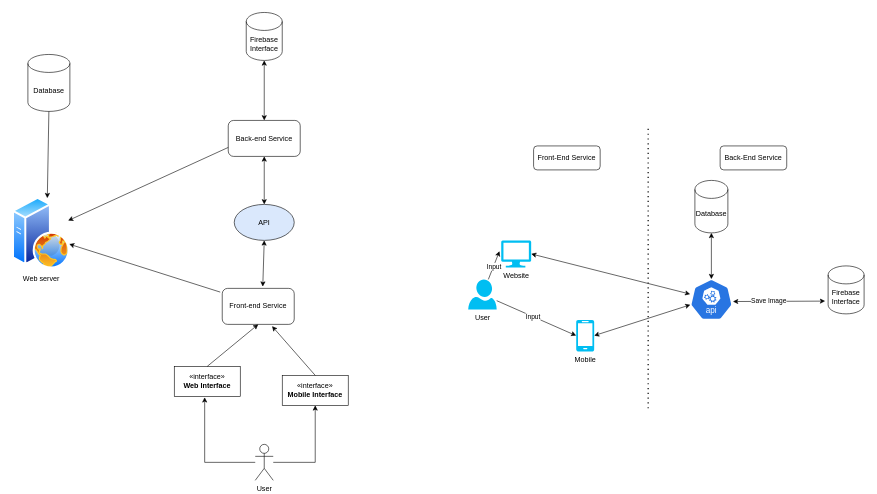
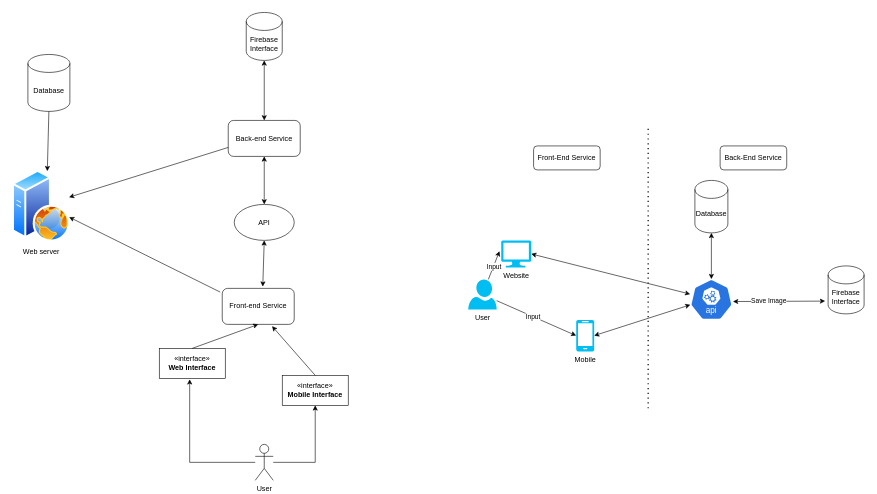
node "API": fillcolor #dae8fc -> #ffffff
node "Web server": moved (41, 233) -> (41, 206)
node "«interface» Web Interface": moved (207, 381) -> (192, 363)
